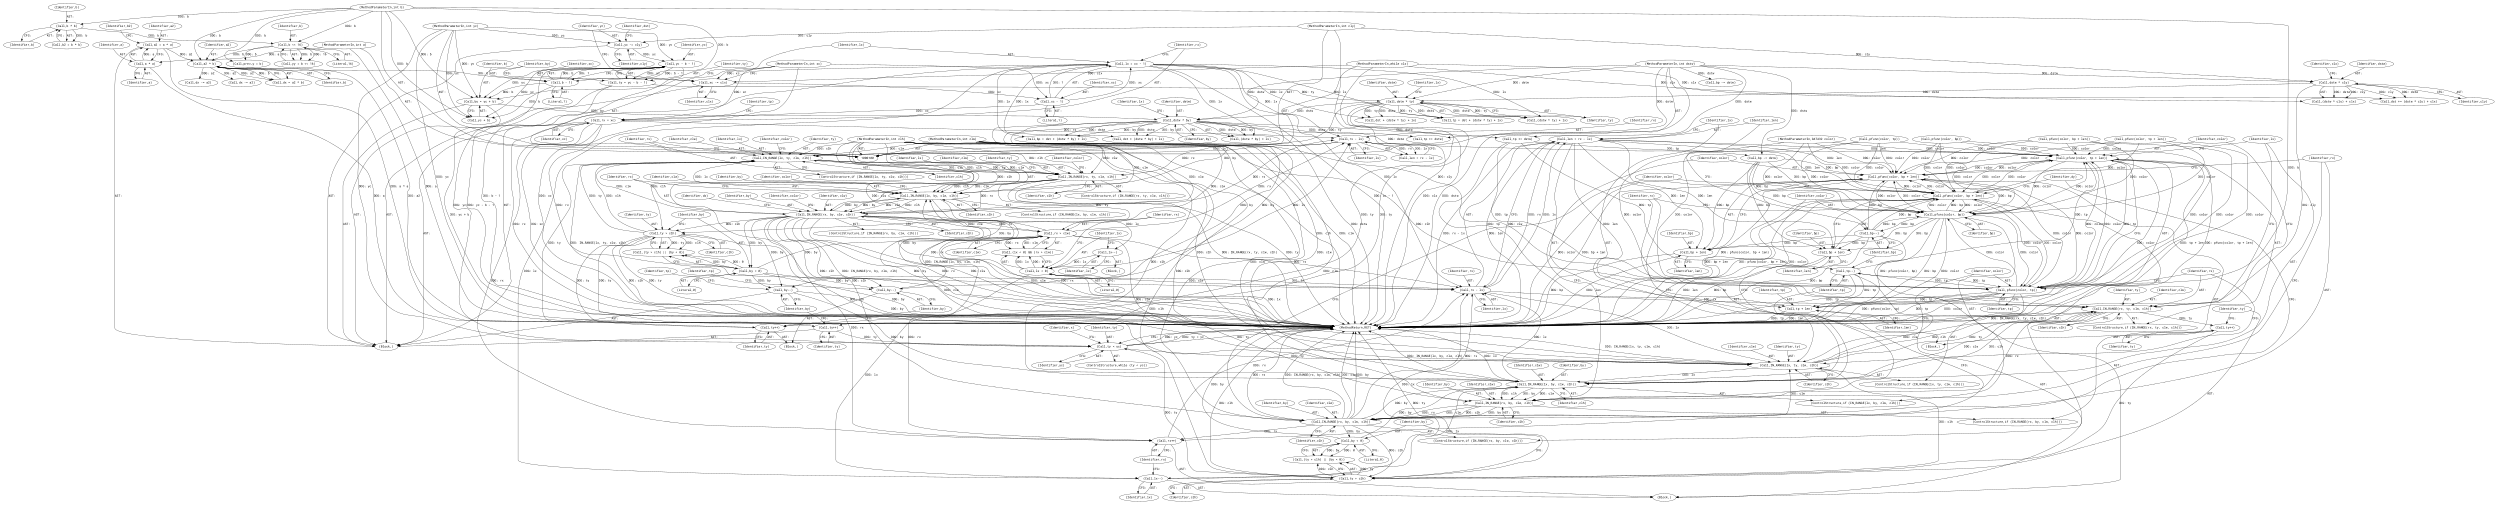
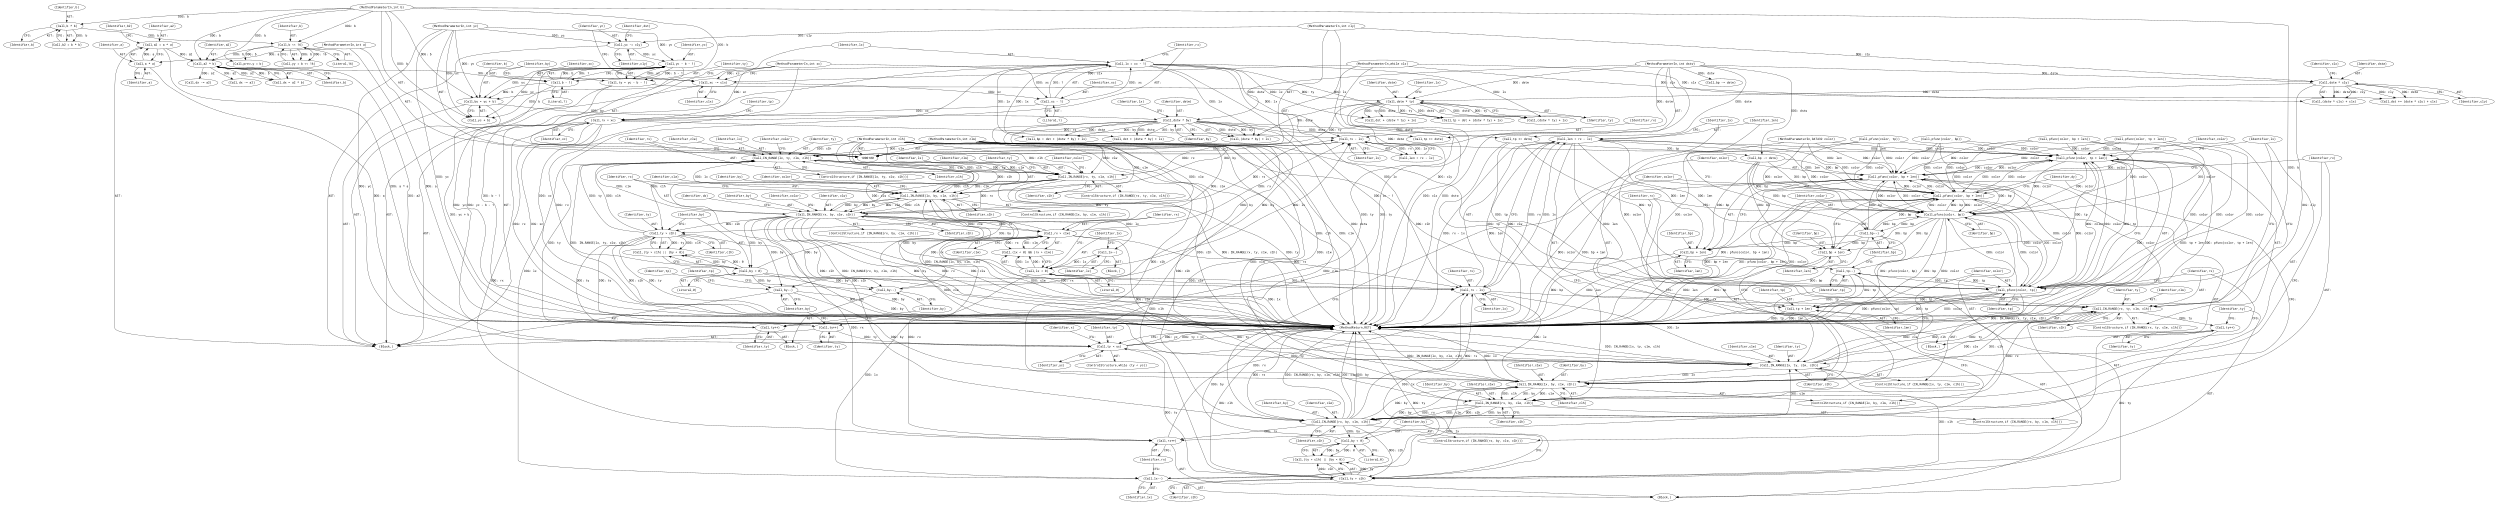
edge "(Call,dstw * ty)" -> "(Call,dstw * by)": now "(Call,dstw * ty)" -> "(Call,(dstw * by) + lx)"
